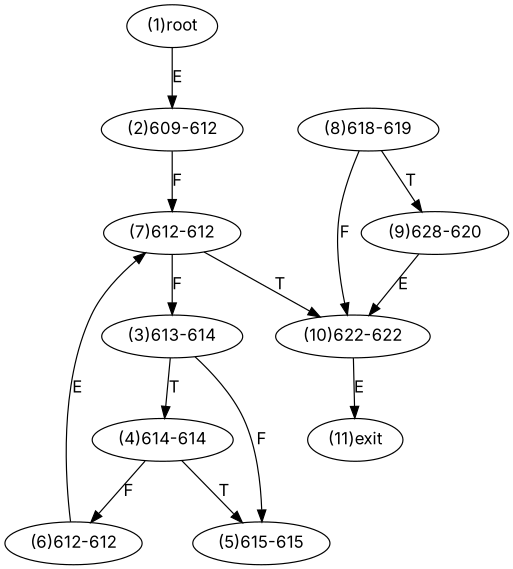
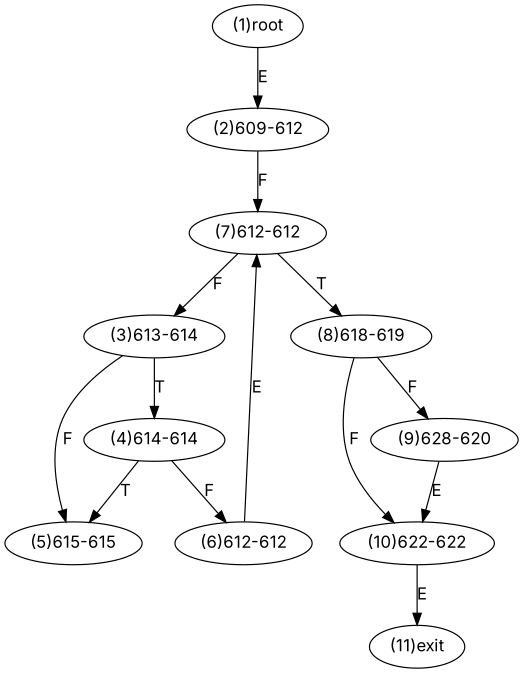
edge "(8)618-619" -> "(9)628-620": label "T" -> "F"
edge "(7)612-612" -> "(10)622-622": now "(7)612-612" -> "(8)618-619"
